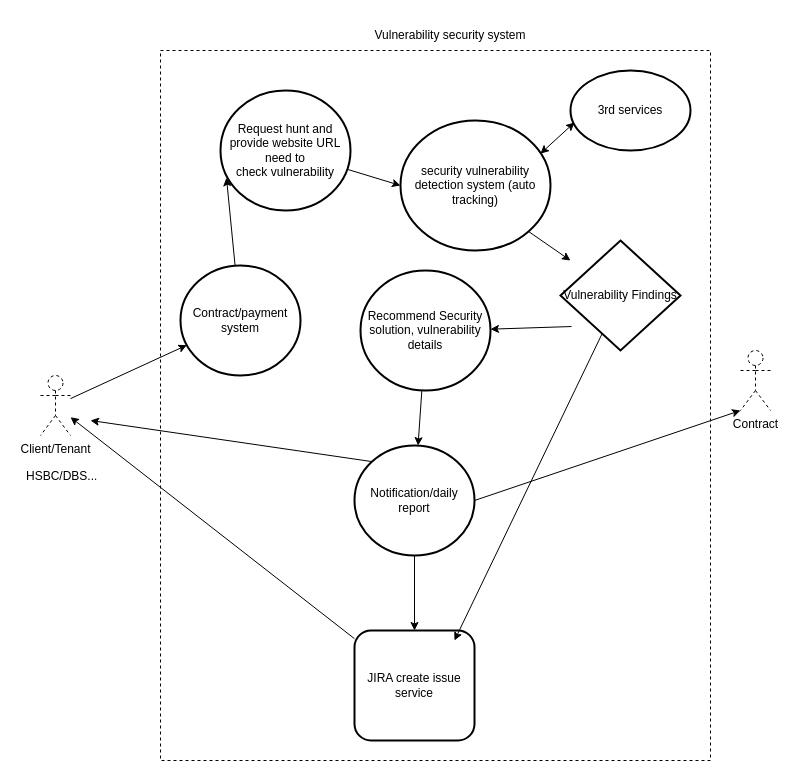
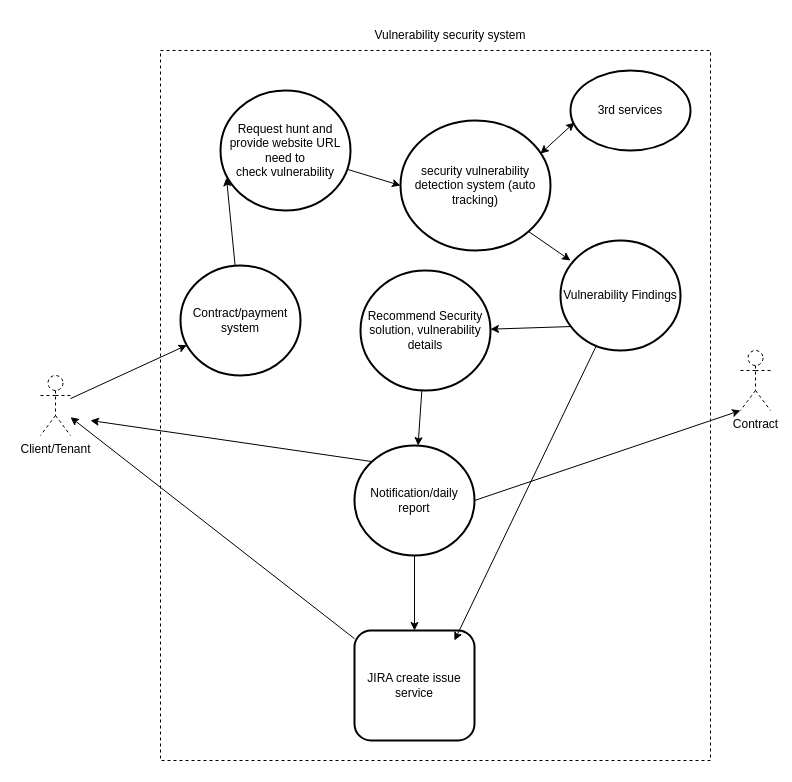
node "Vulnerability Findings": shape diamond -> ellipse
node "HSBC/DBS...": removed
